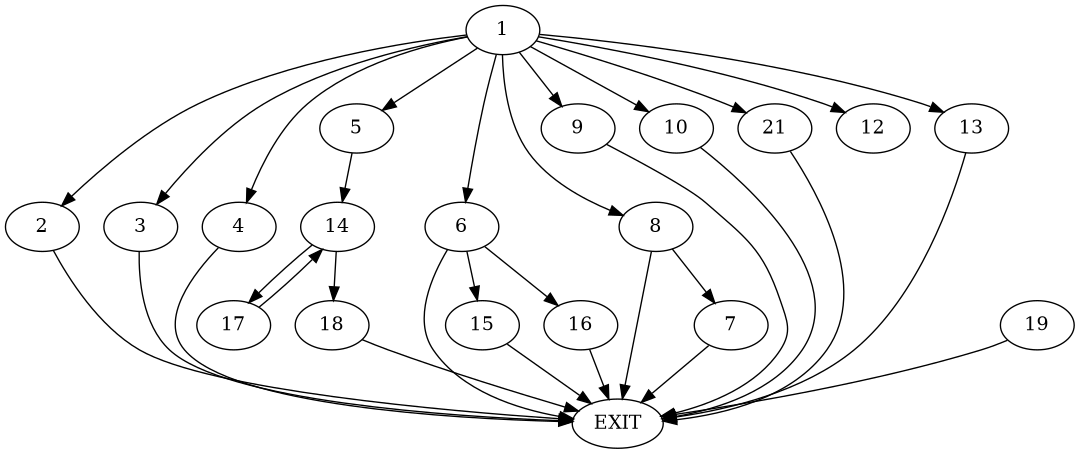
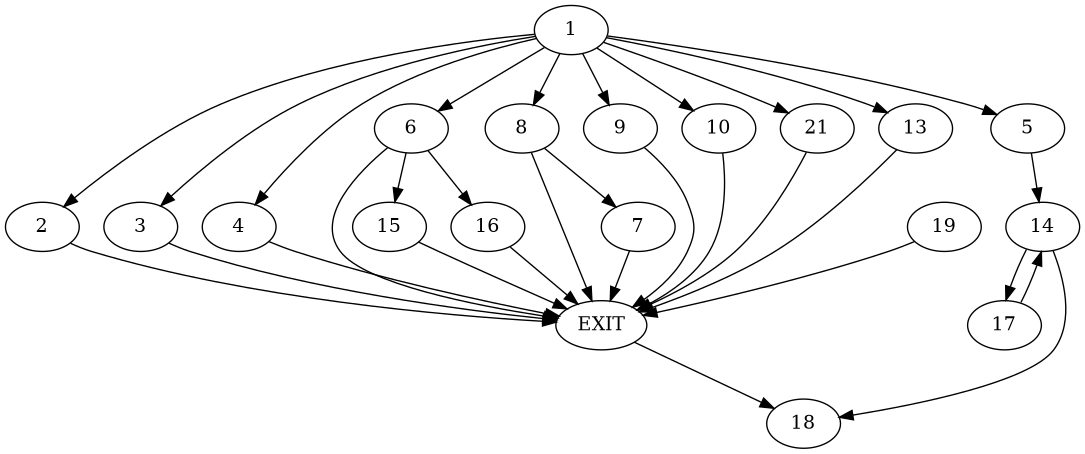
node "12": removed
edge "18" -> "EXIT": reversed
